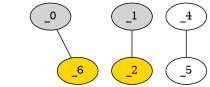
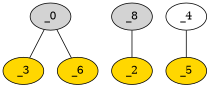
node "_1": label "_1" -> "_8"
node "_3": added
node "_5": fillcolor white -> gold
